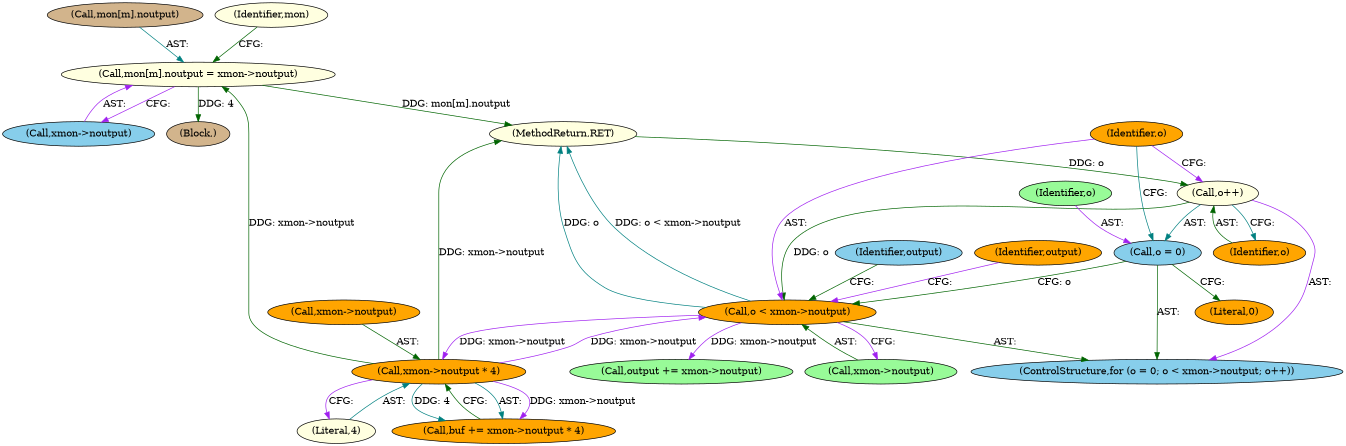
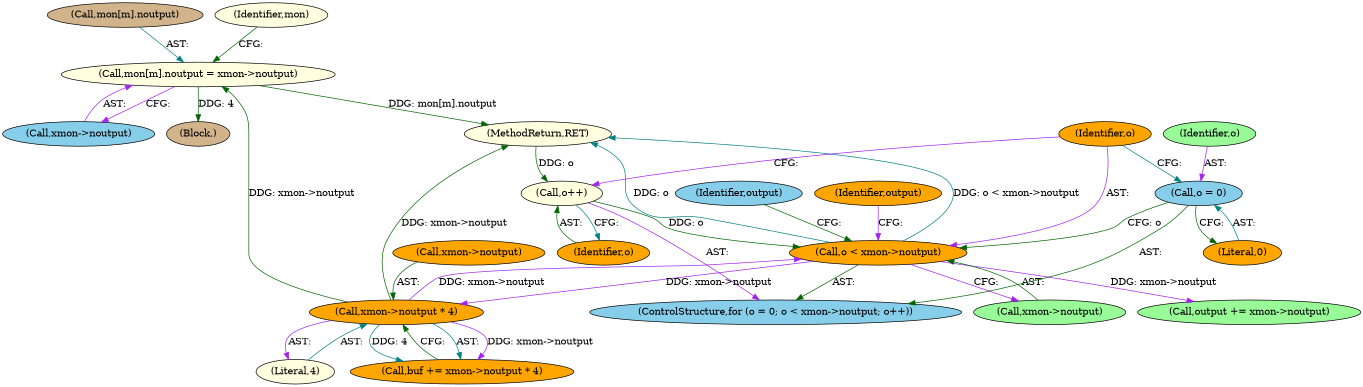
edge "(Call,o++)" -> "(Call,o = 0)": now "(Literal,0)" -> "(Call,o = 0)"
edge "(Call,xmon->noutput * 4)" -> "(Literal,4)": label "CFG: " -> "AST: "
